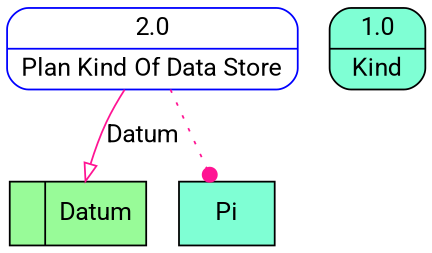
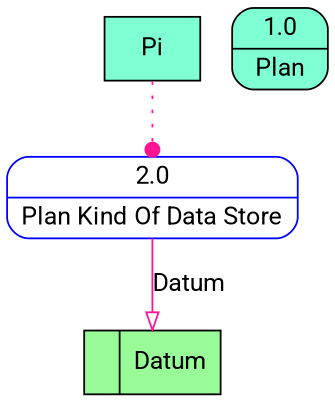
node "1.0": text "Kind" -> "Plan"
edge "2.0" -> "Pi": reversed
